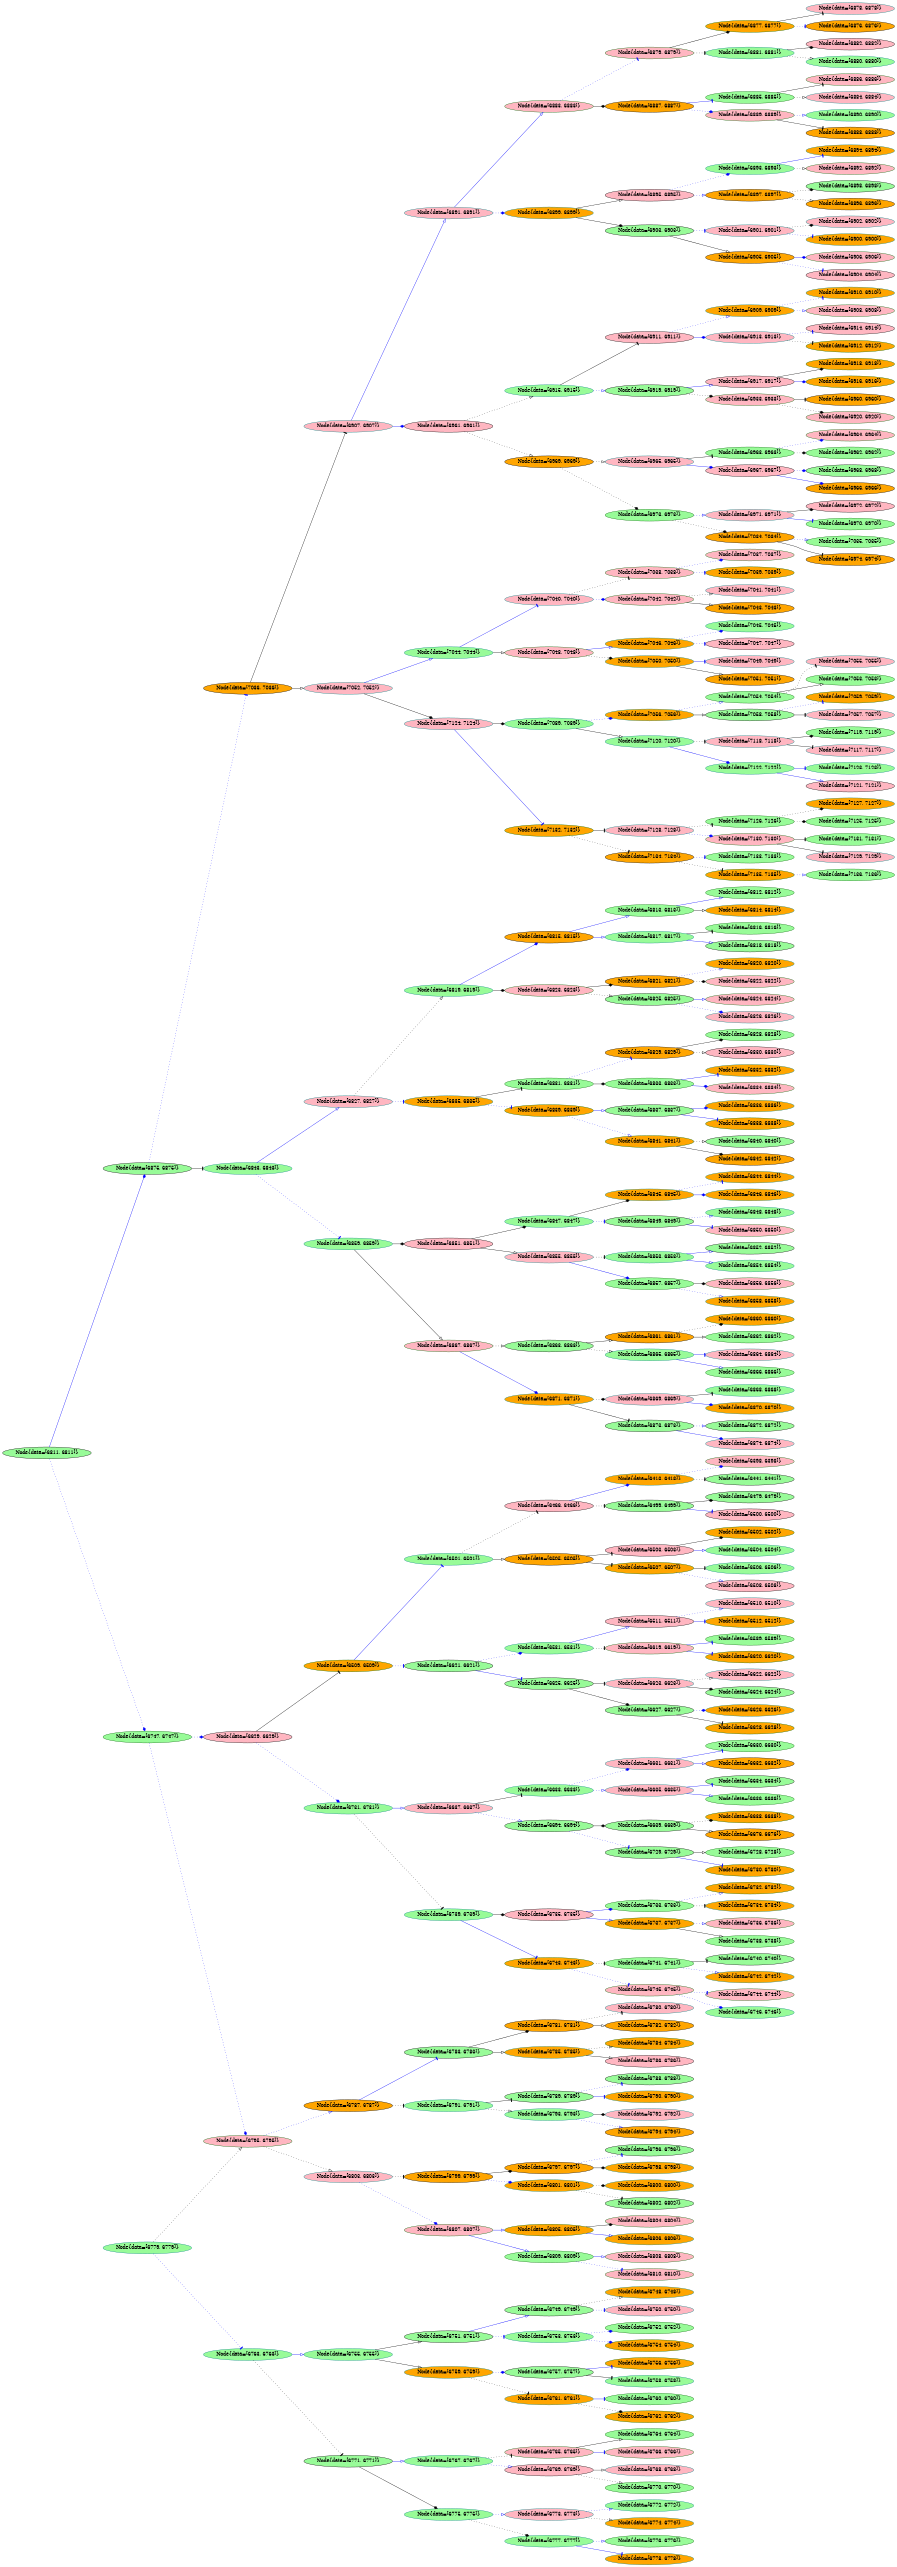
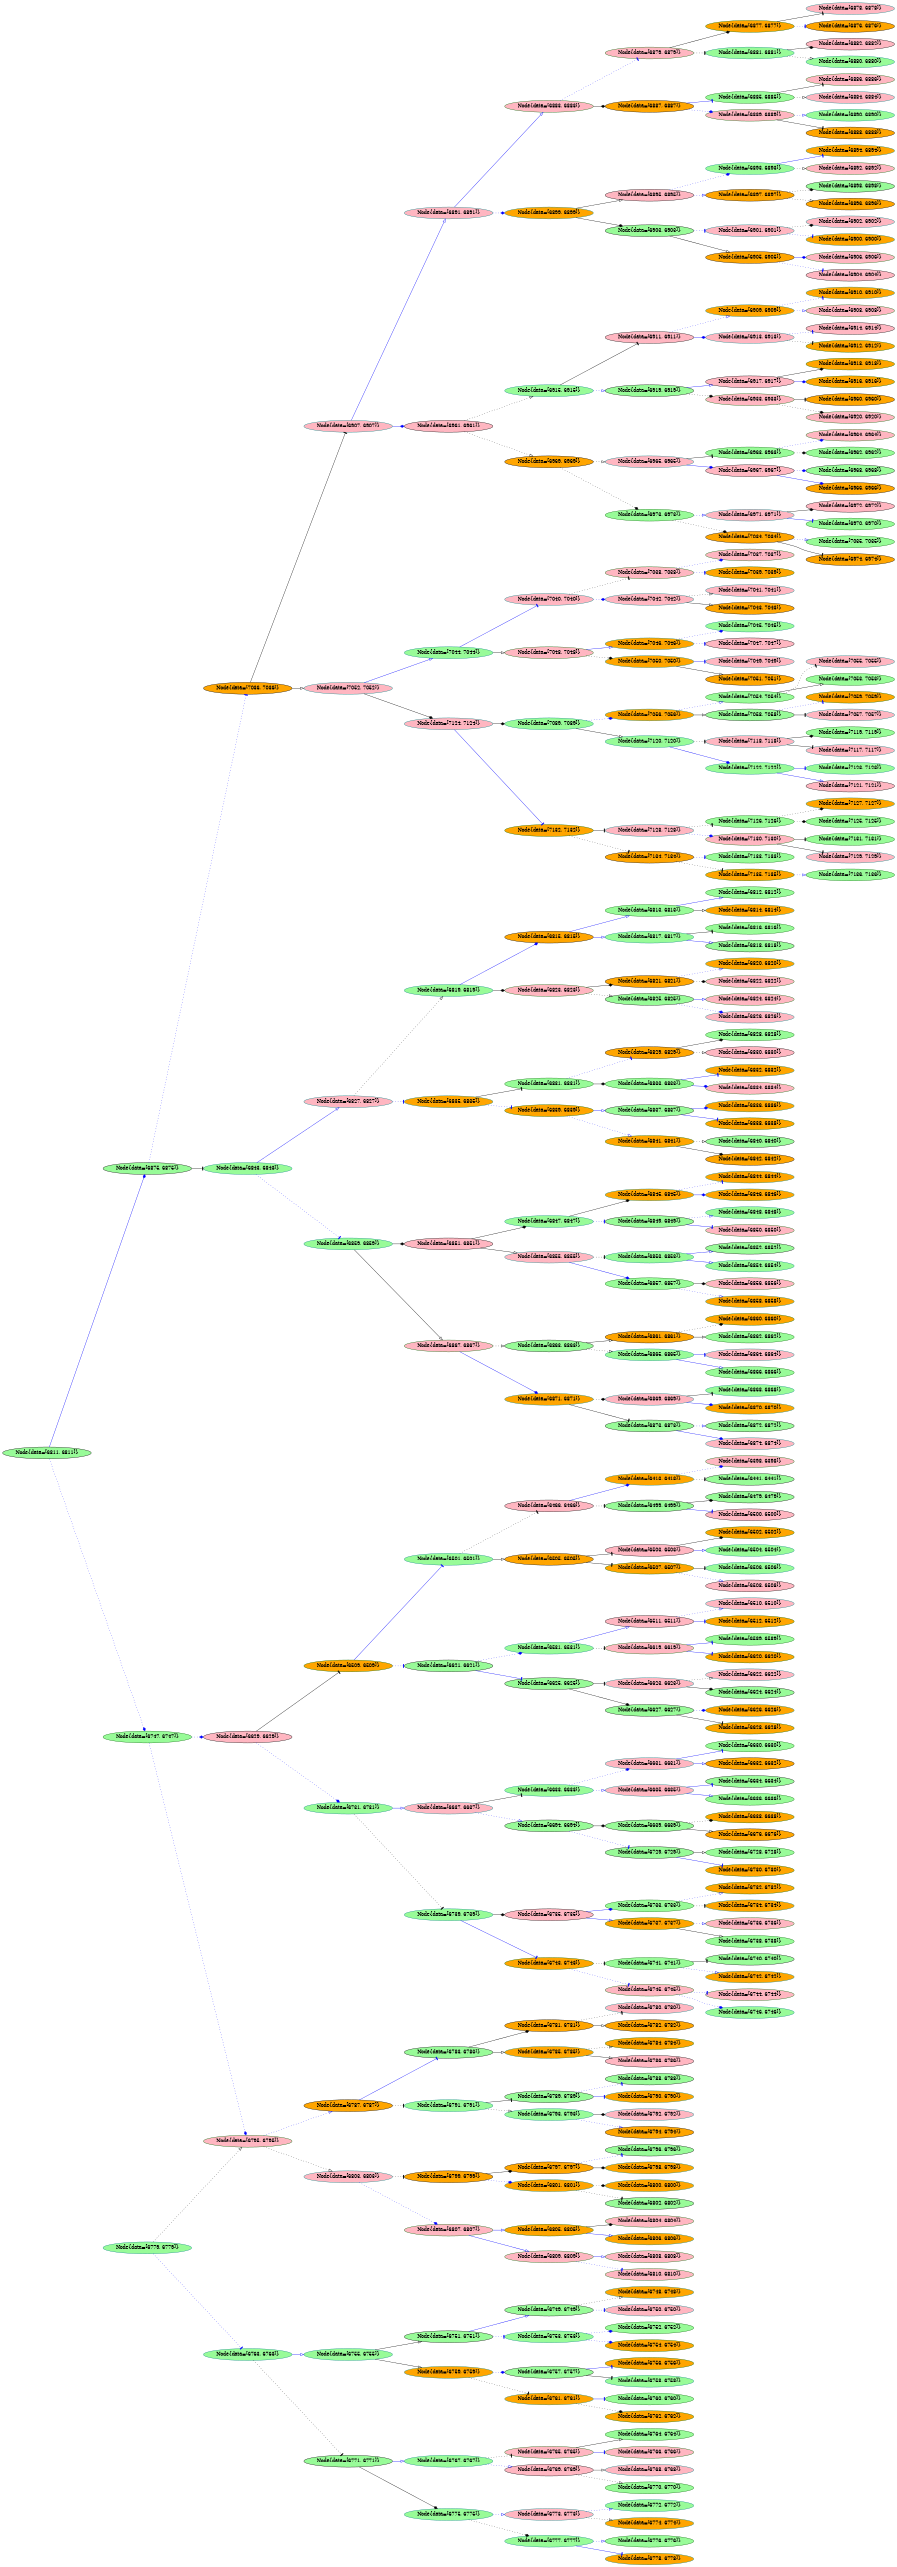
node "Node{data=[7042, 7042]}": color darkgreen -> teal
node "Node{data=[6809, 6809]}": fillcolor palegreen -> lightpink
